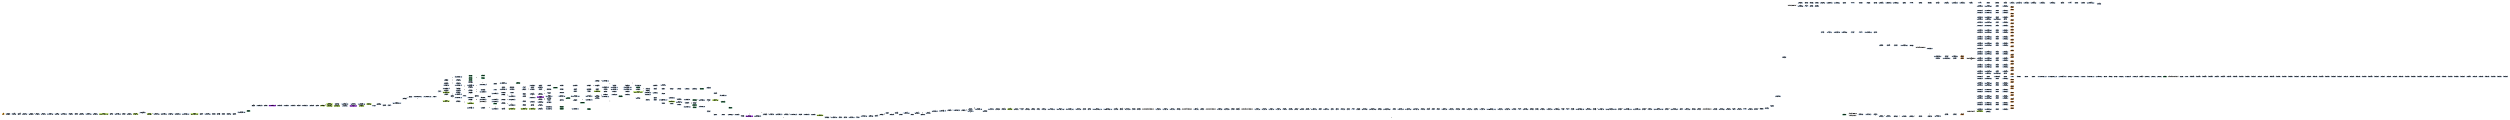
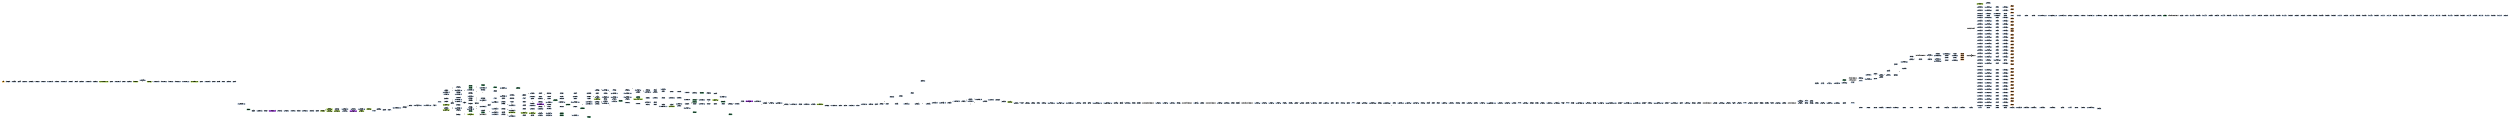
node "0x00408adb xorl 0x421428, %eax": removed
node "0x00436098 cmpb $0x7<UINT8>, %al": added
